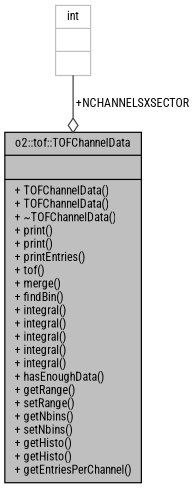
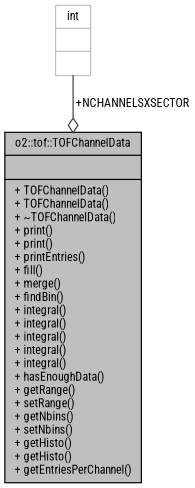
node "o2::tof::TOFChannelData": text "+ tof()" -> "+ fill()"
